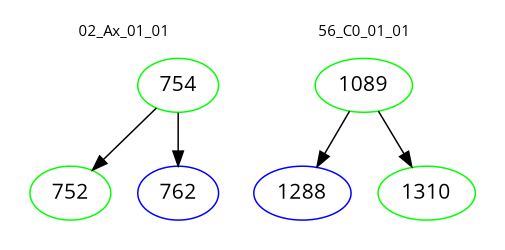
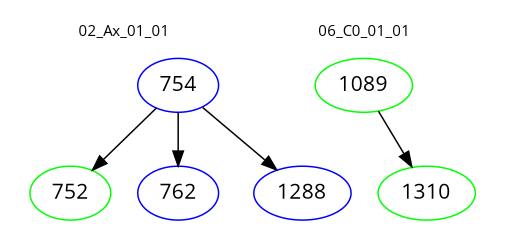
cluster "56_C0_01_01": label "56_C0_01_01" -> "06_C0_01_01"
node "754": color green -> blue
edge "1089" -> "1288": now "754" -> "1288"
